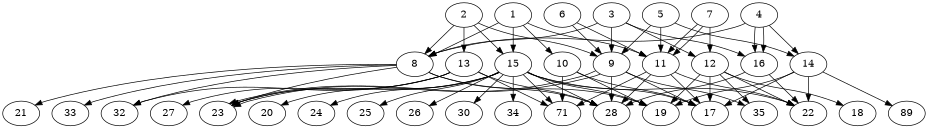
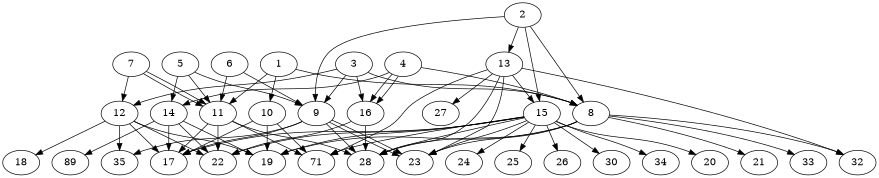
edge "1" -> "15": now "13" -> "15"
